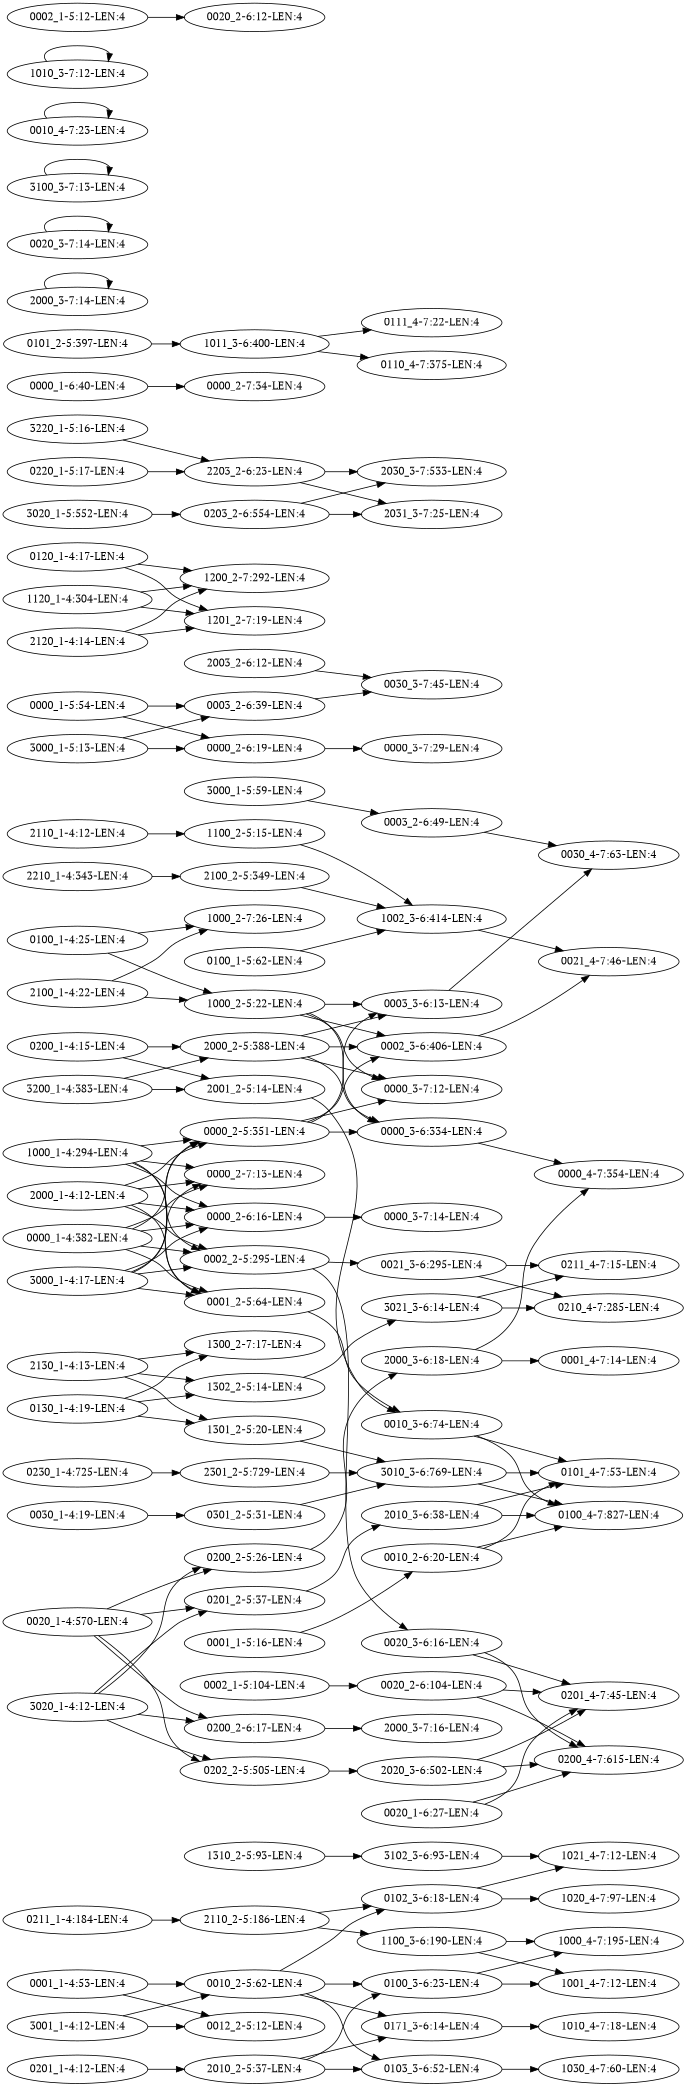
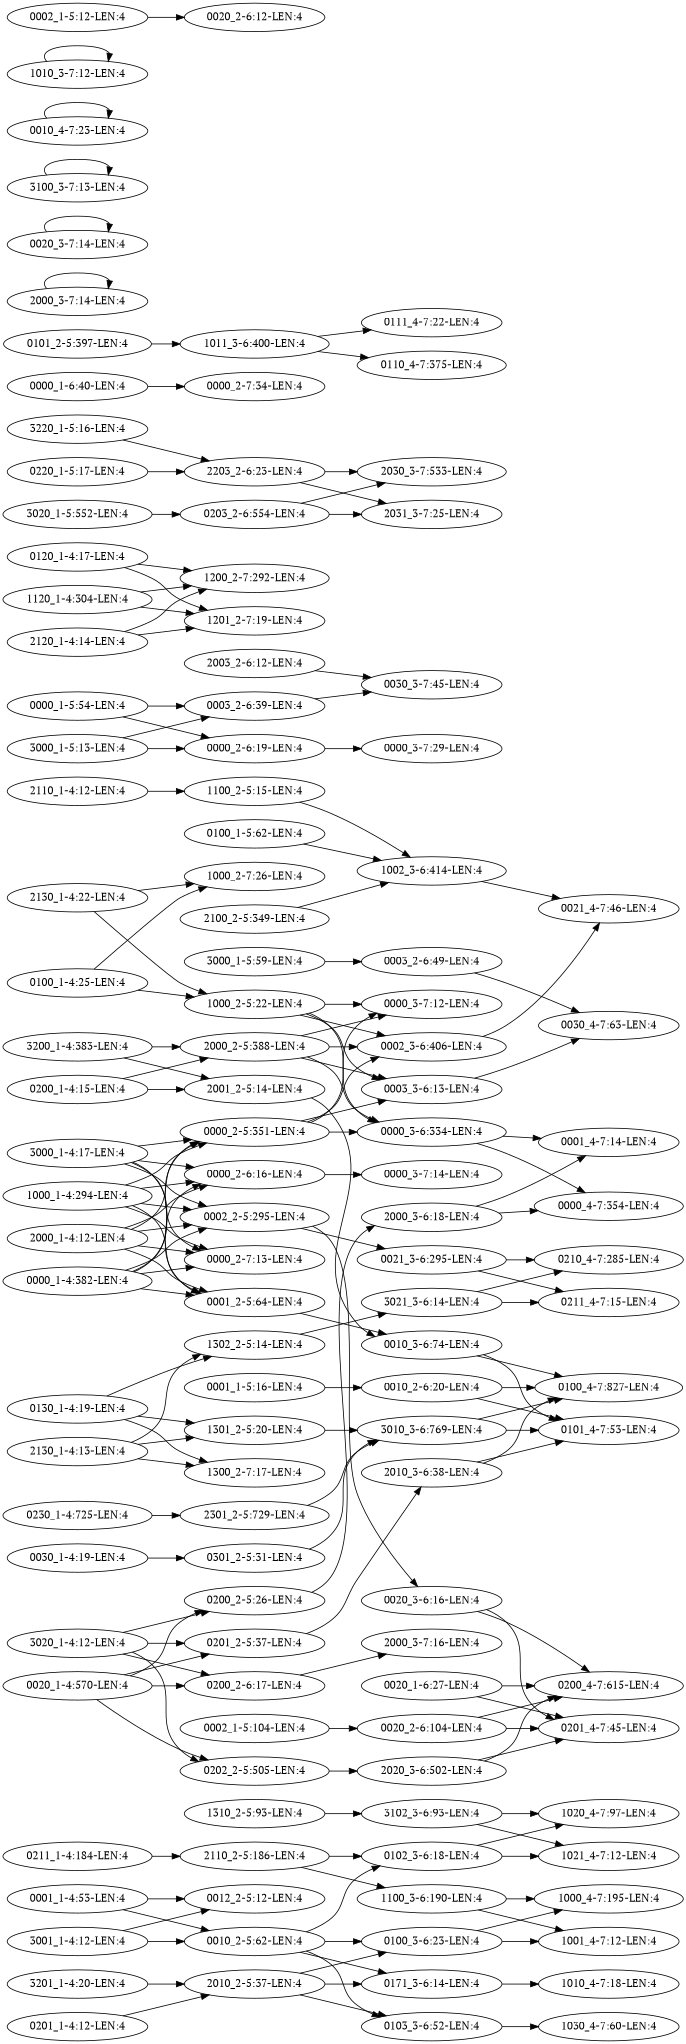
node "2210_1-4:343-LEN:4": removed
node "2100_1-4:22-LEN:4": label "2100_1-4:22-LEN:4" -> "2130_1-4:22-LEN:4"
edge "0000_3-6:334-LEN:4" -> "0001_4-7:14-LEN:4": added
edge "3102_3-6:93-LEN:4" -> "1020_4-7:97-LEN:4": added
node "3201_1-4:20-LEN:4": added
